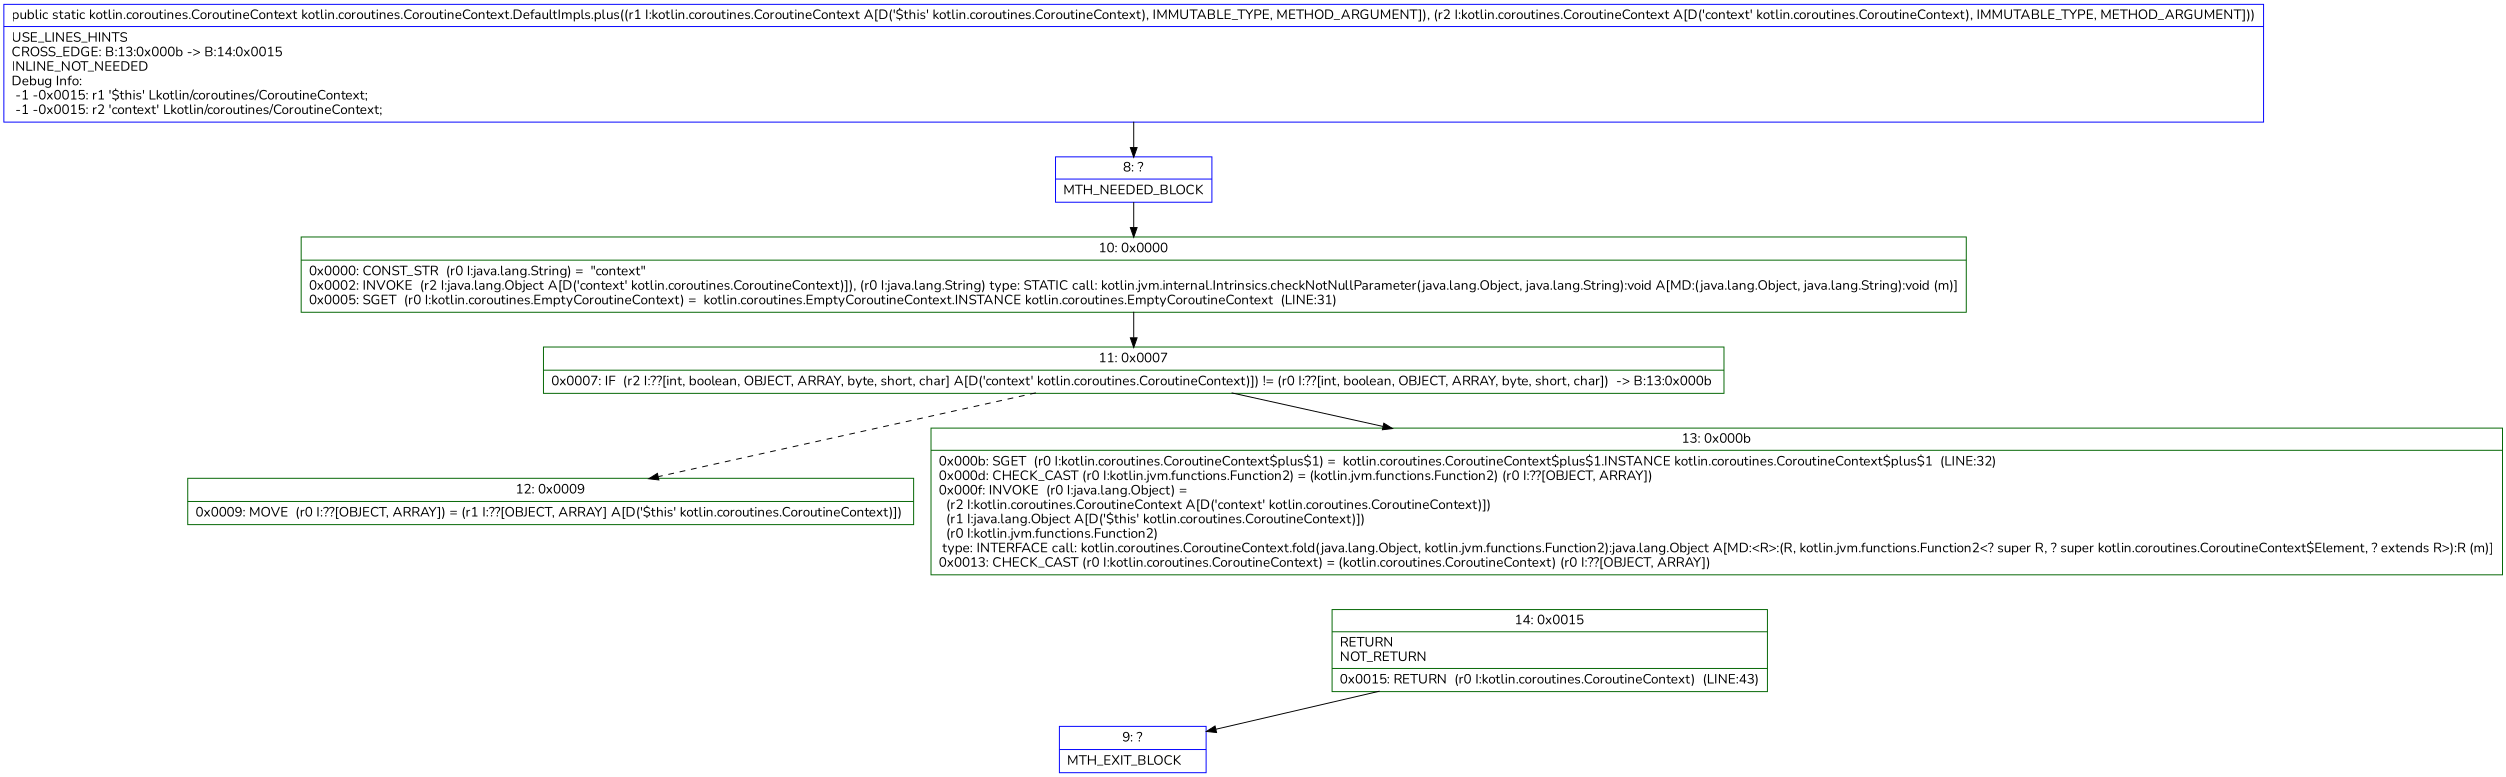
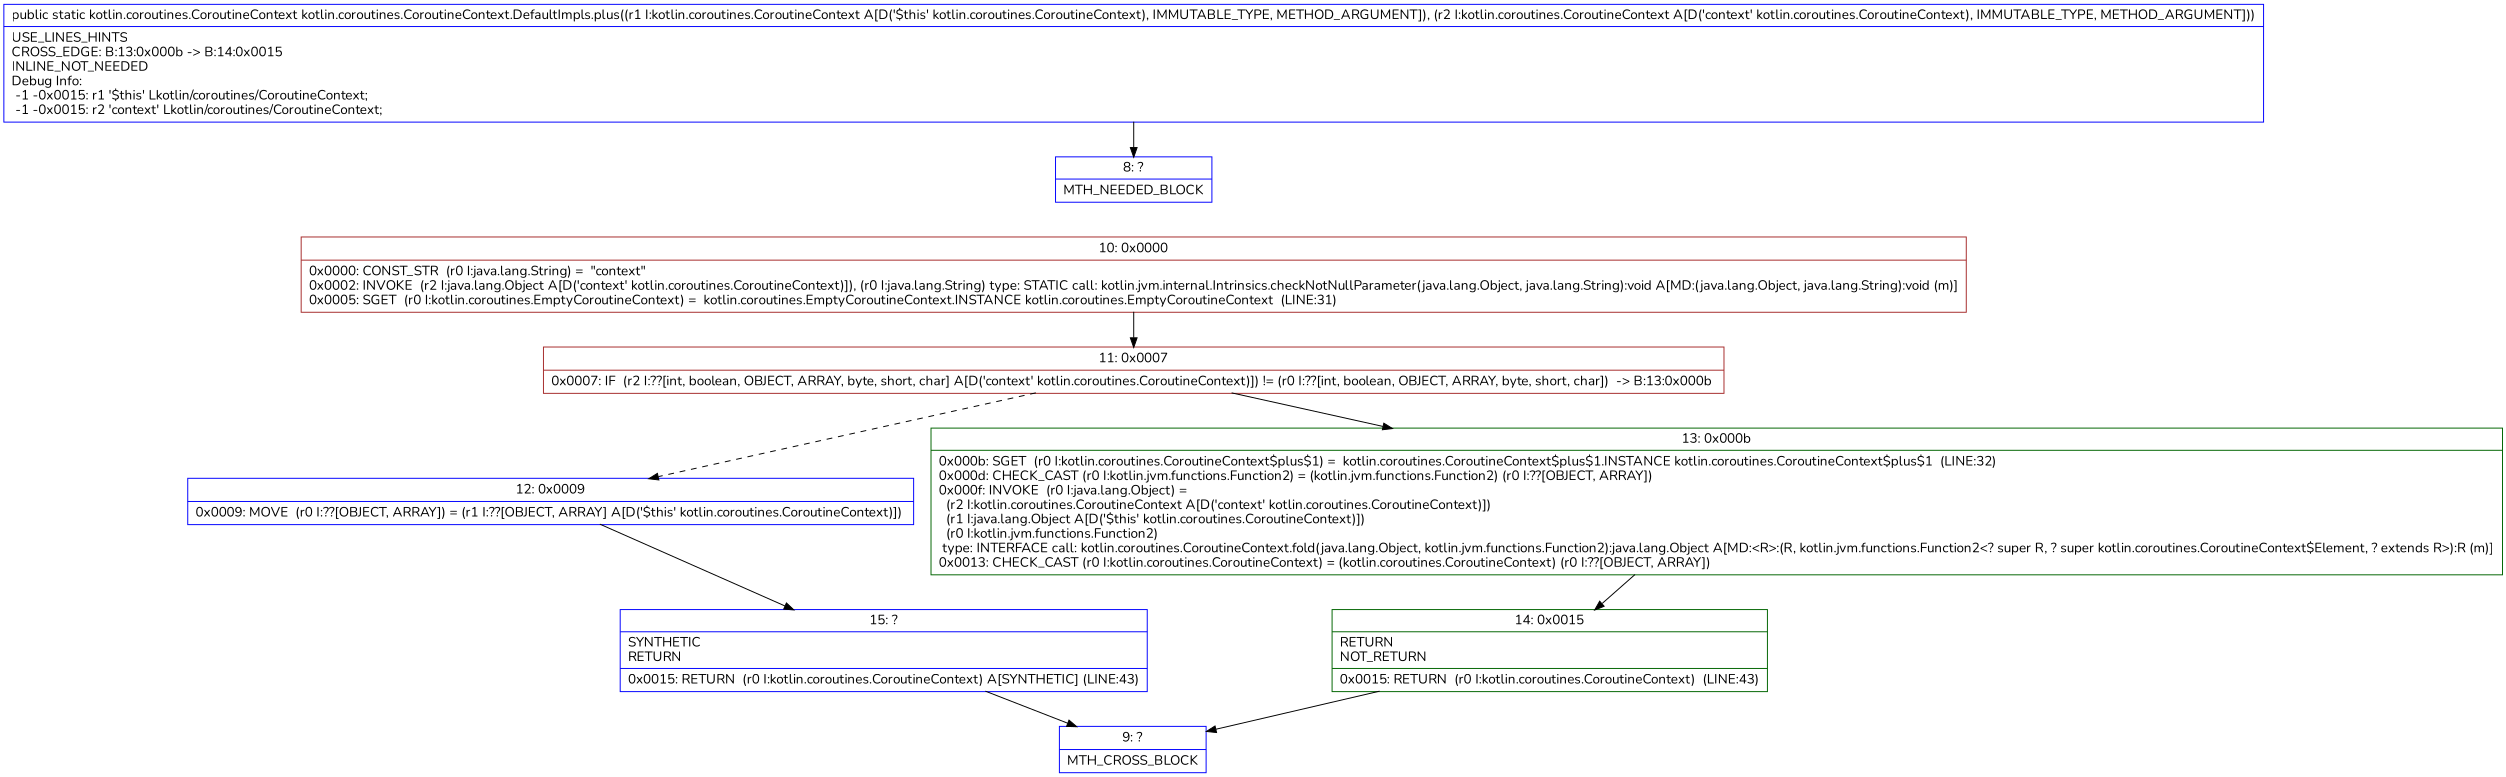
edge "8: ?" -> "10: 0x0000": removed
node "10: 0x0000": color darkgreen -> brown
node "11: 0x0007": color darkgreen -> brown
node "12: 0x0009": color darkgreen -> blue
edge "13: 0x000b" -> "14: 0x0015": added
node "15: ?": added
node "9: ?": text "MTH_EXIT_BLOCK" -> "MTH_CROSS_BLOCK"
